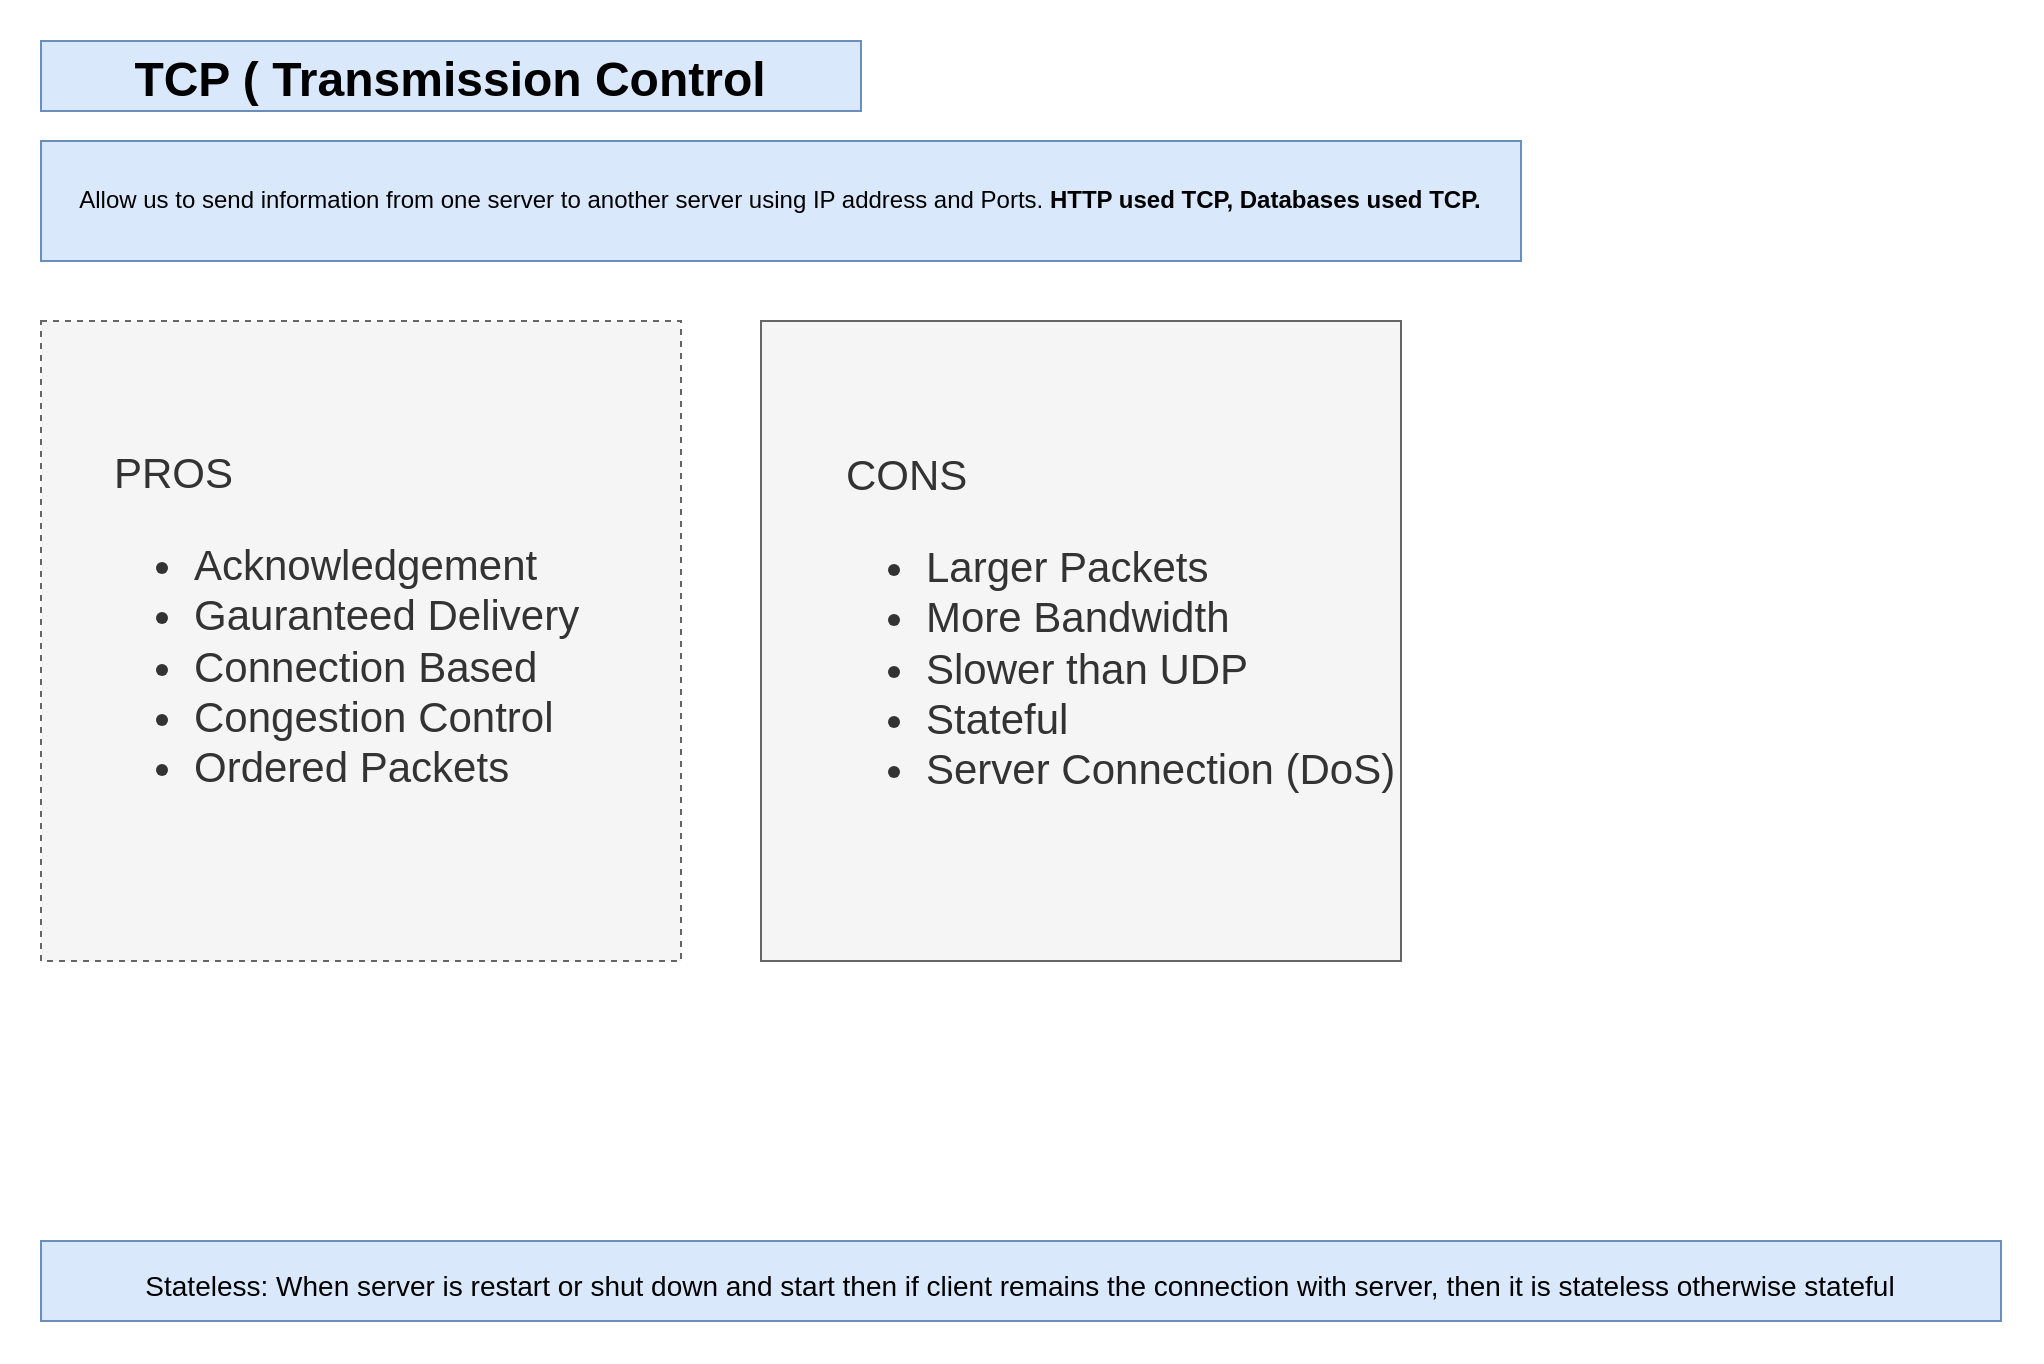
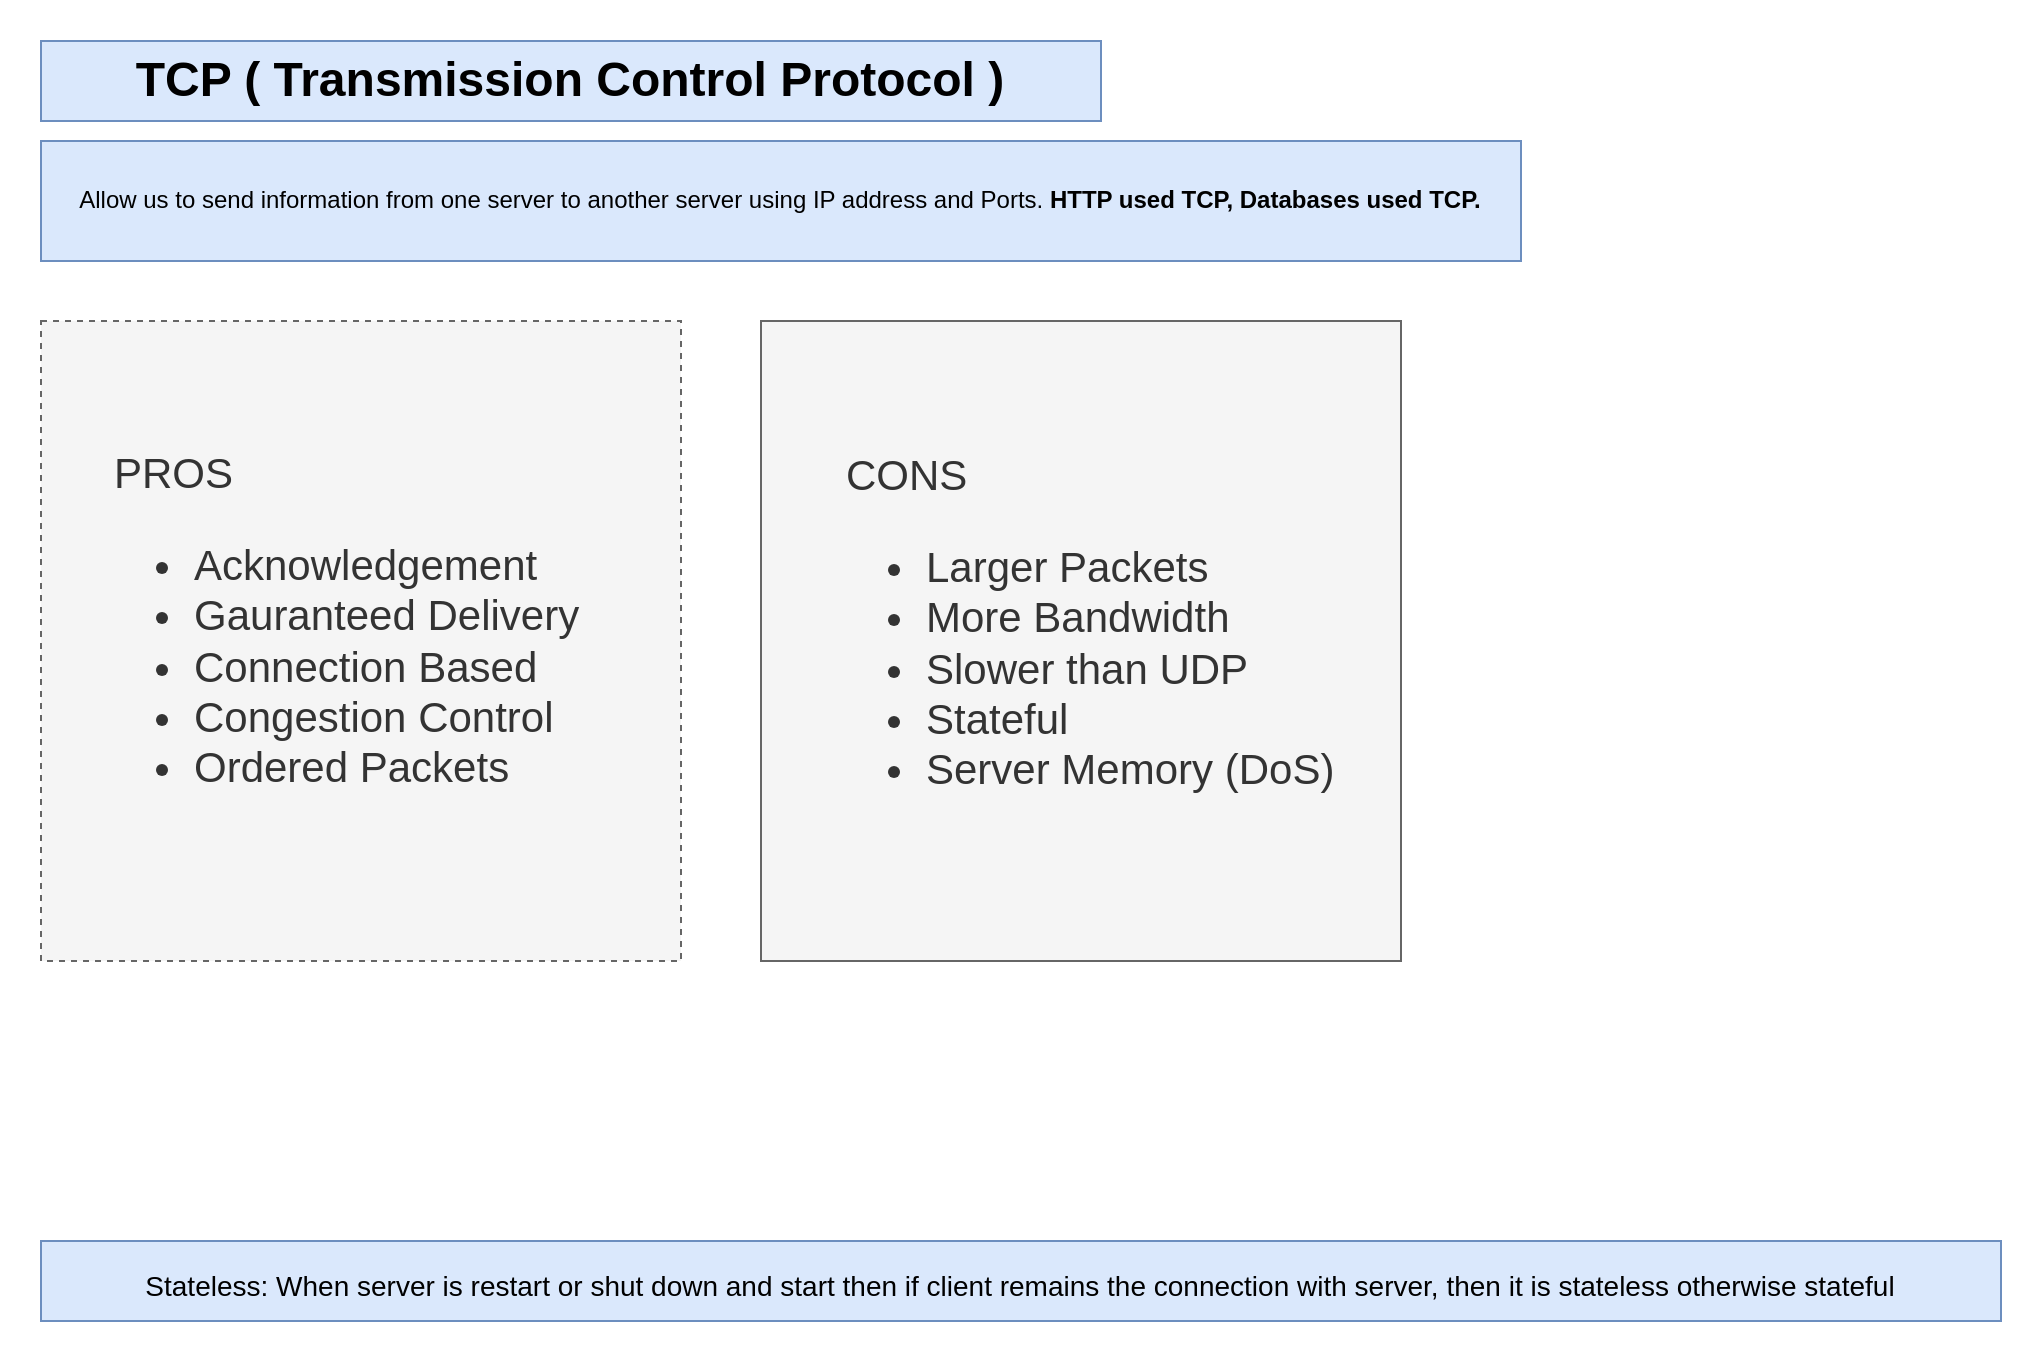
node "TCP ( Transmission Control Protocol )": size 820x70 -> 1060x80
node "CONSLarger Packets More Bandwidth Slower than UDP Stateful Server Connection (DoS)": label "CONSLarger Packets More Bandwidth Slower than UDP Stateful Server Connection (DoS)" -> "CONSLarger Packets More Bandwidth Slower than UDP Stateful Server Memory (DoS)"
